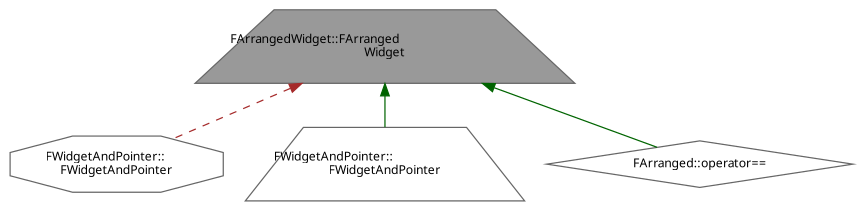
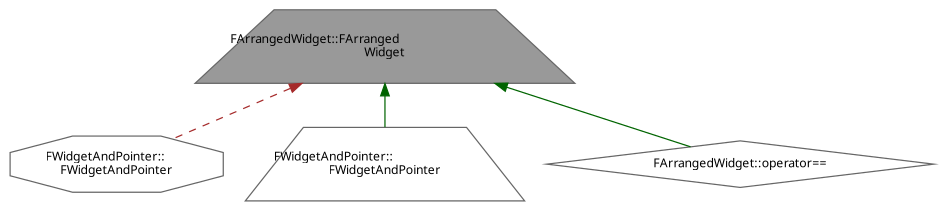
node "FArranged::operator==": label "FArranged::operator==" -> "FArrangedWidget::operator=="
